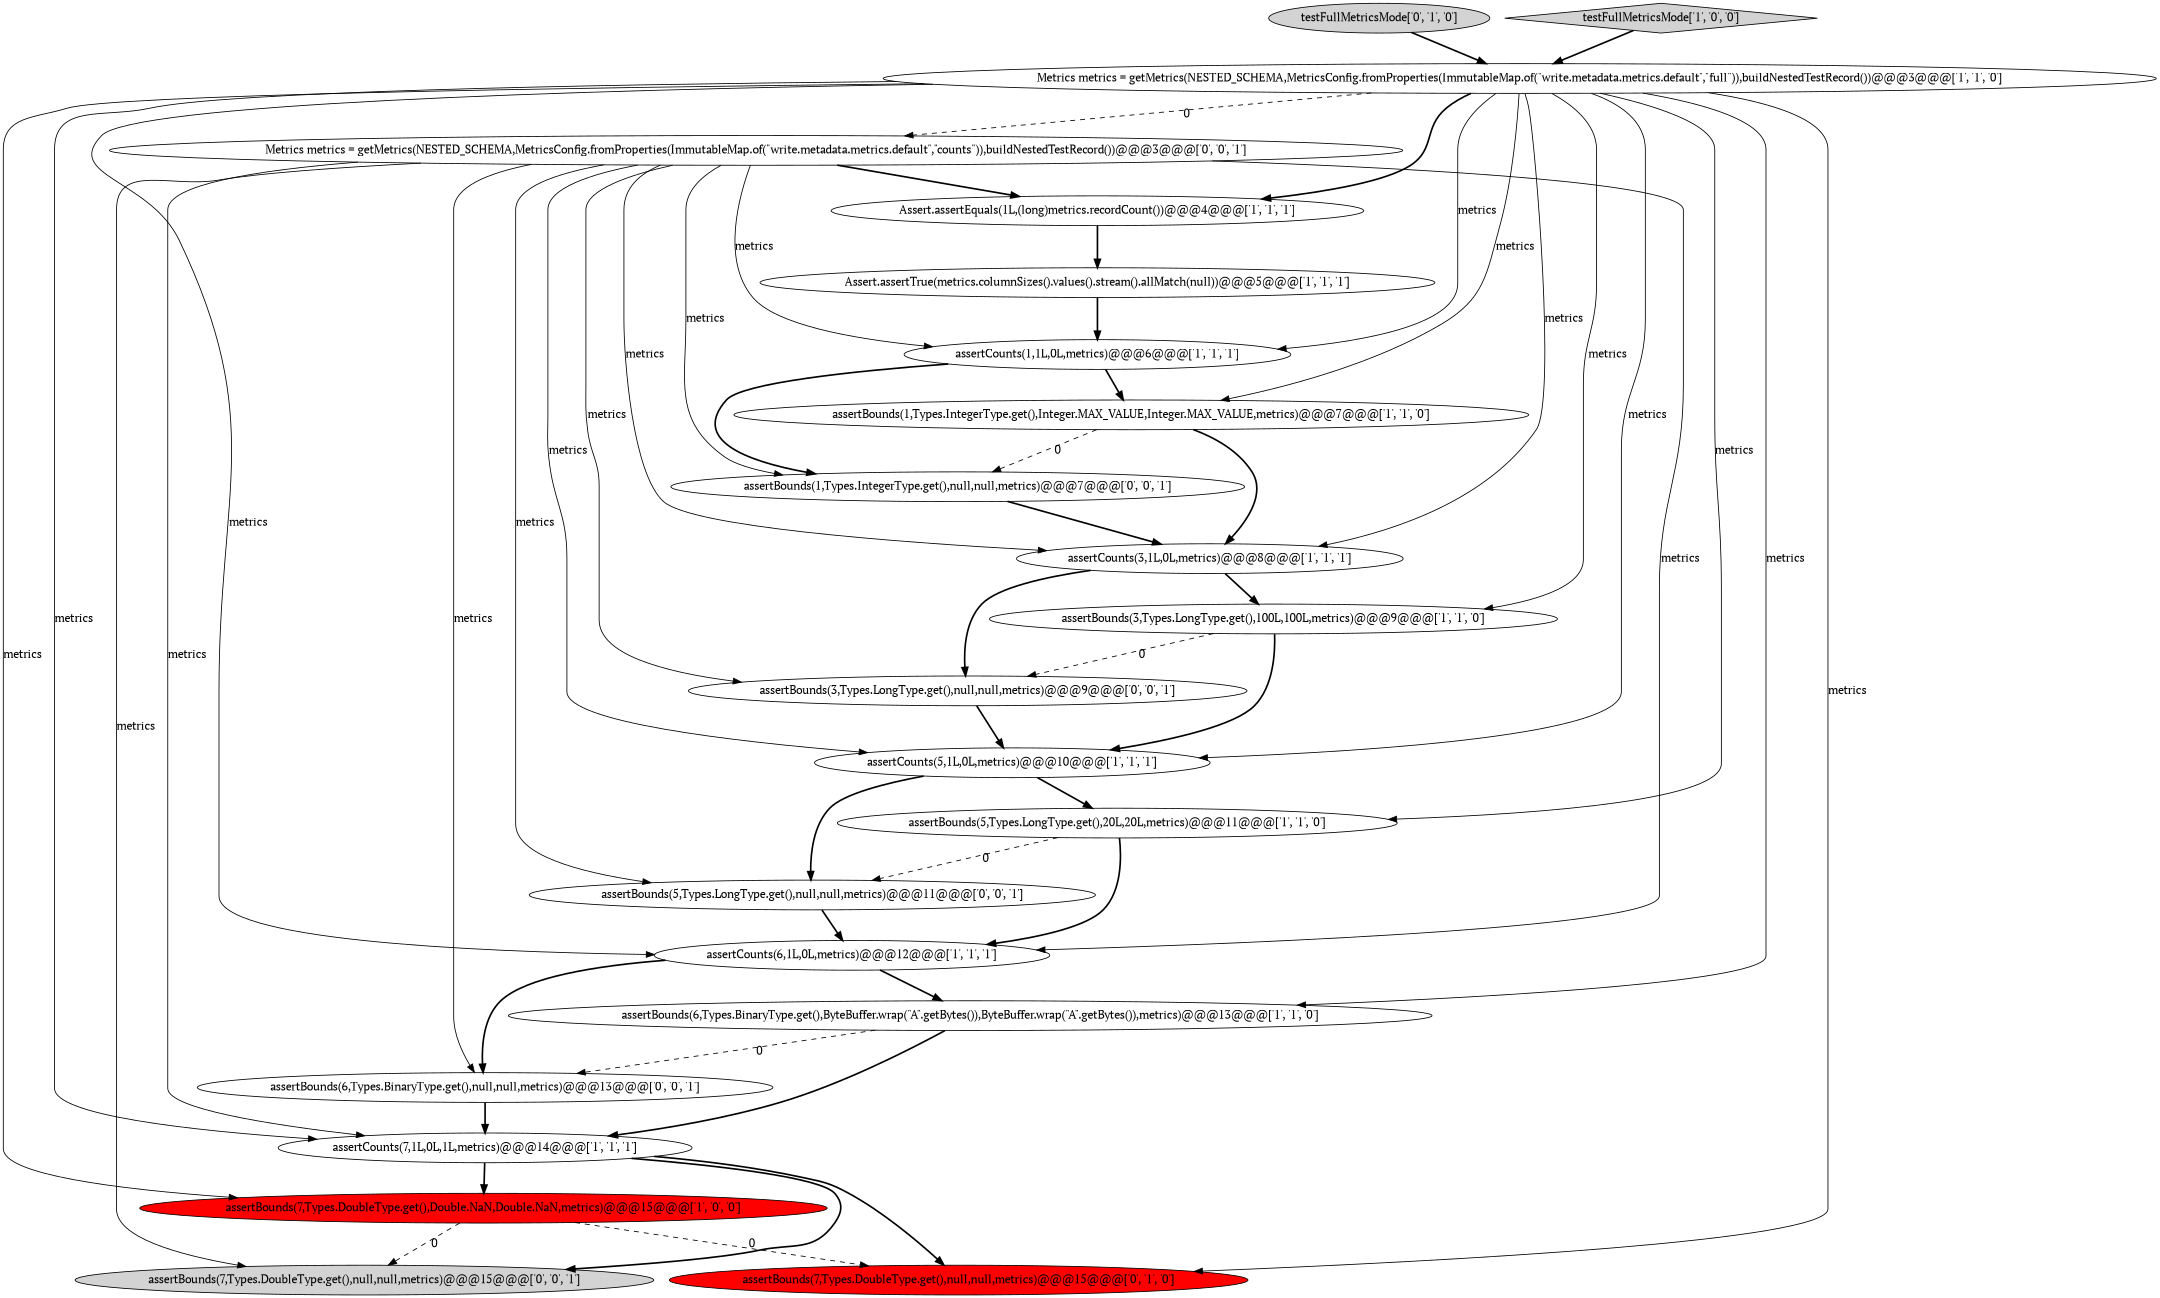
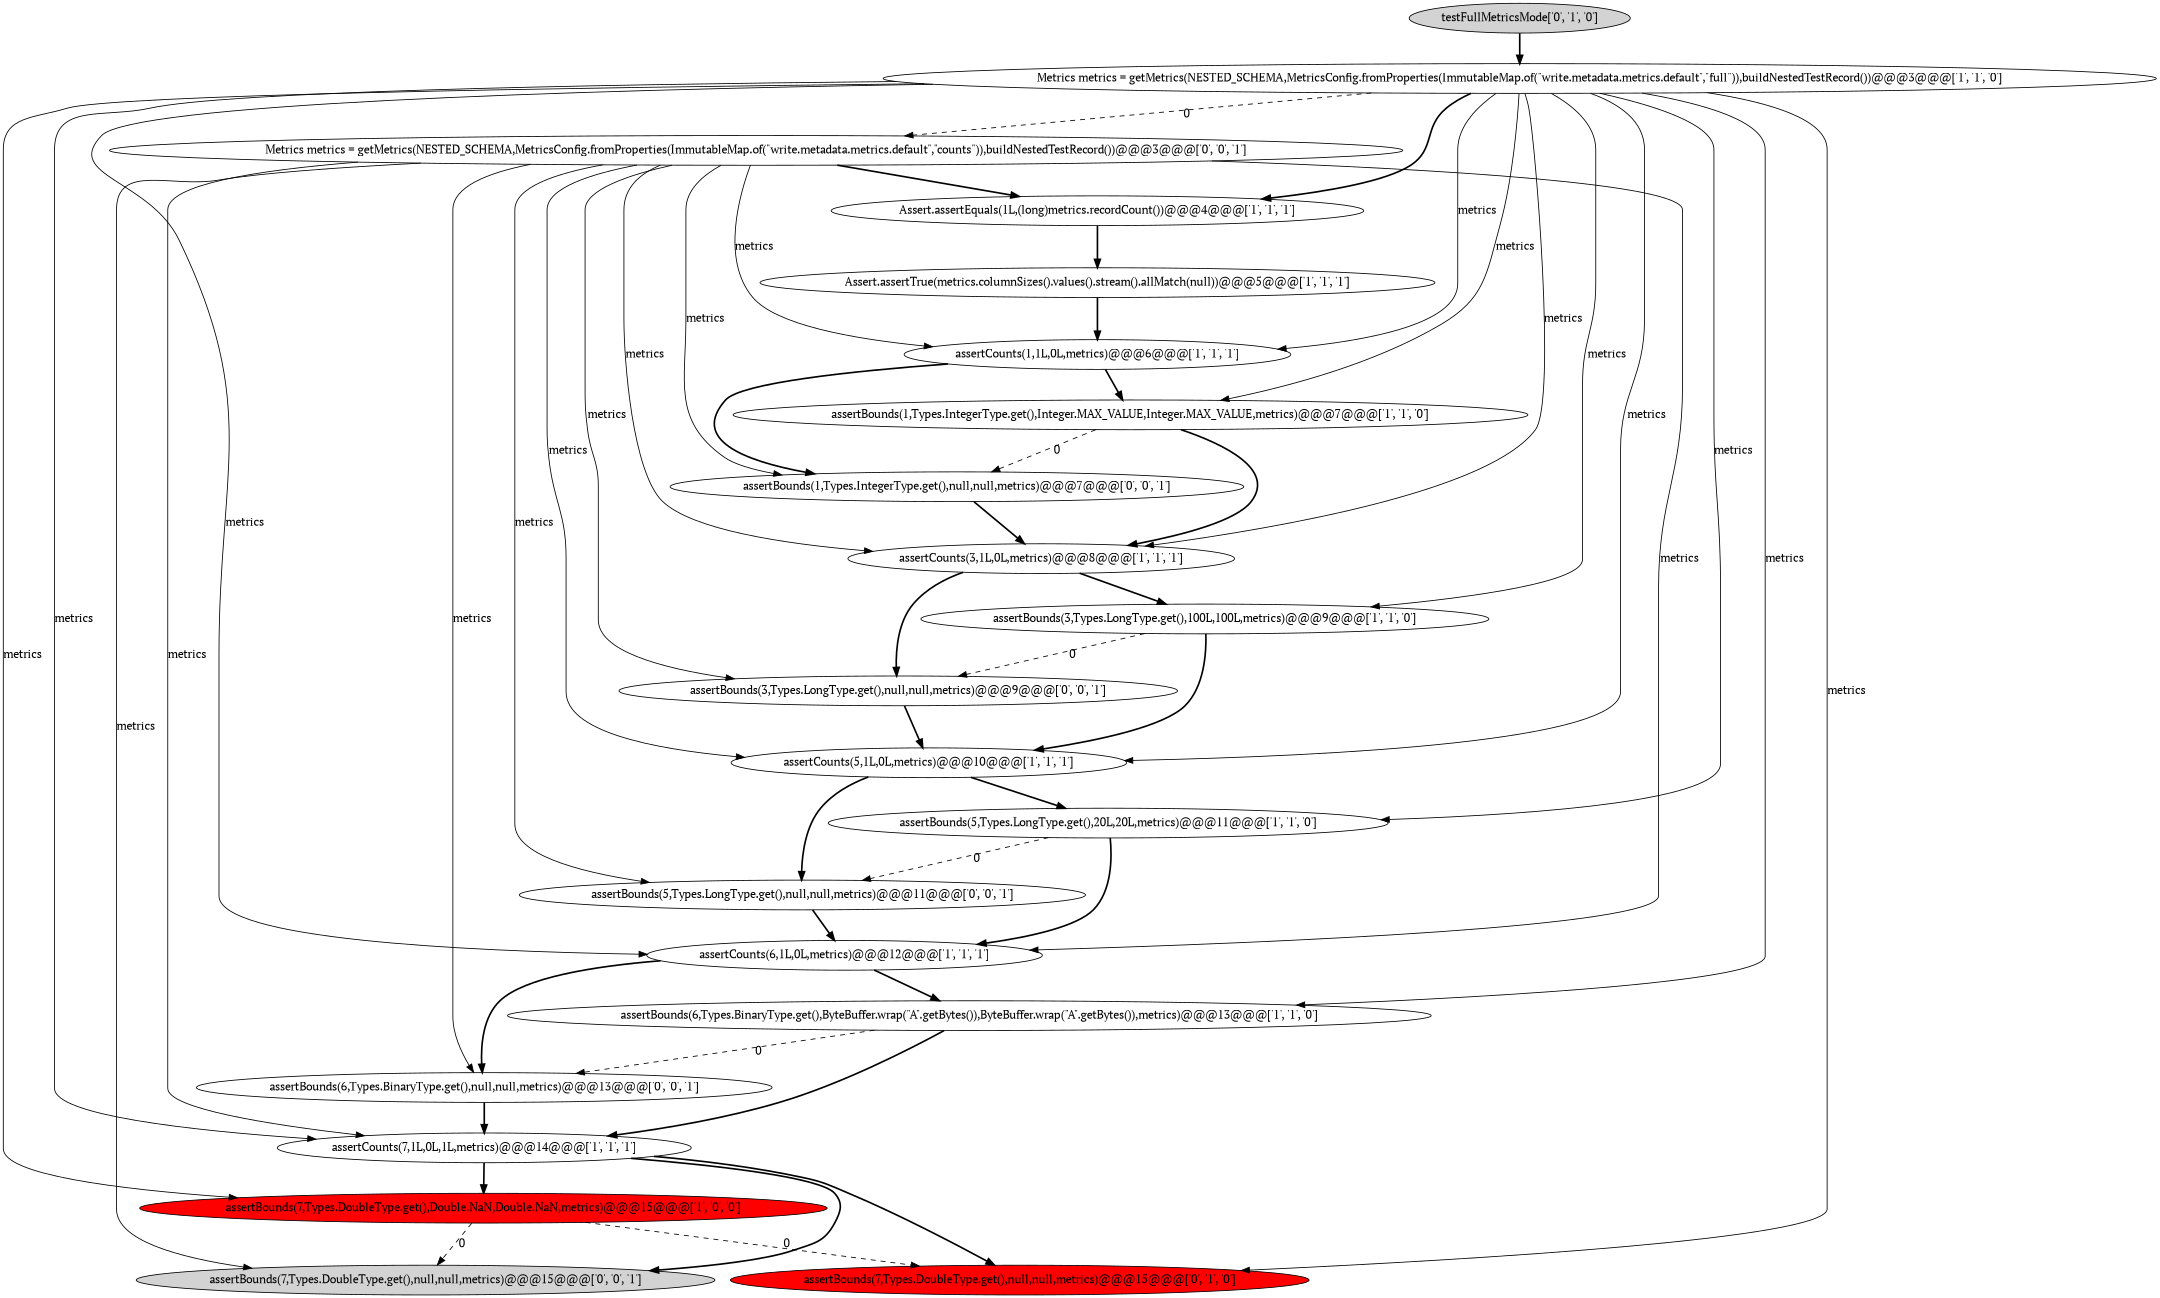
node "testFullMetricsMode['1', '0', '0']": removed
